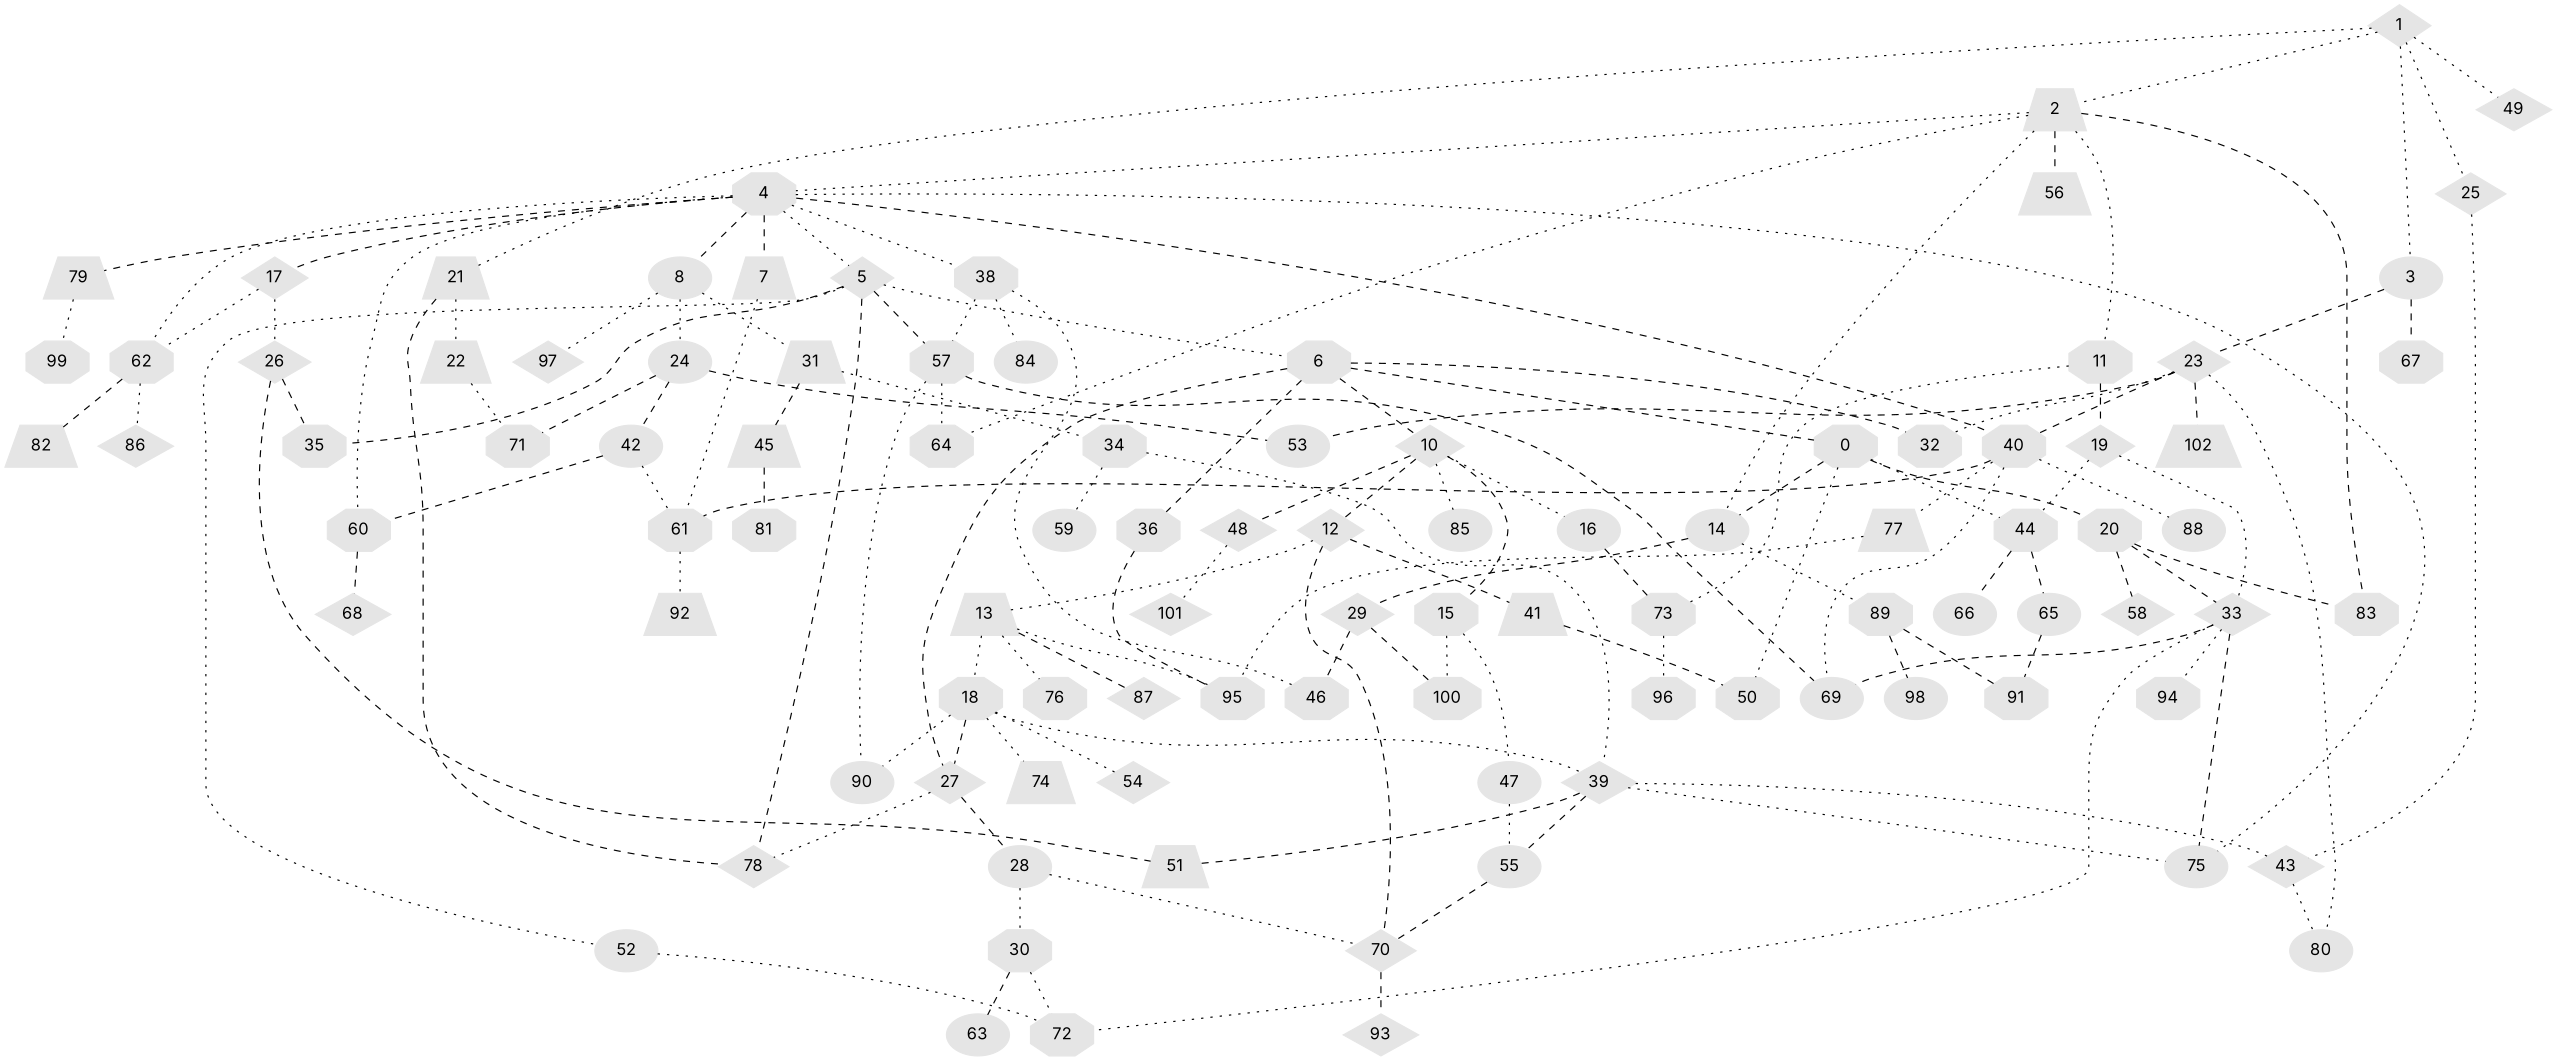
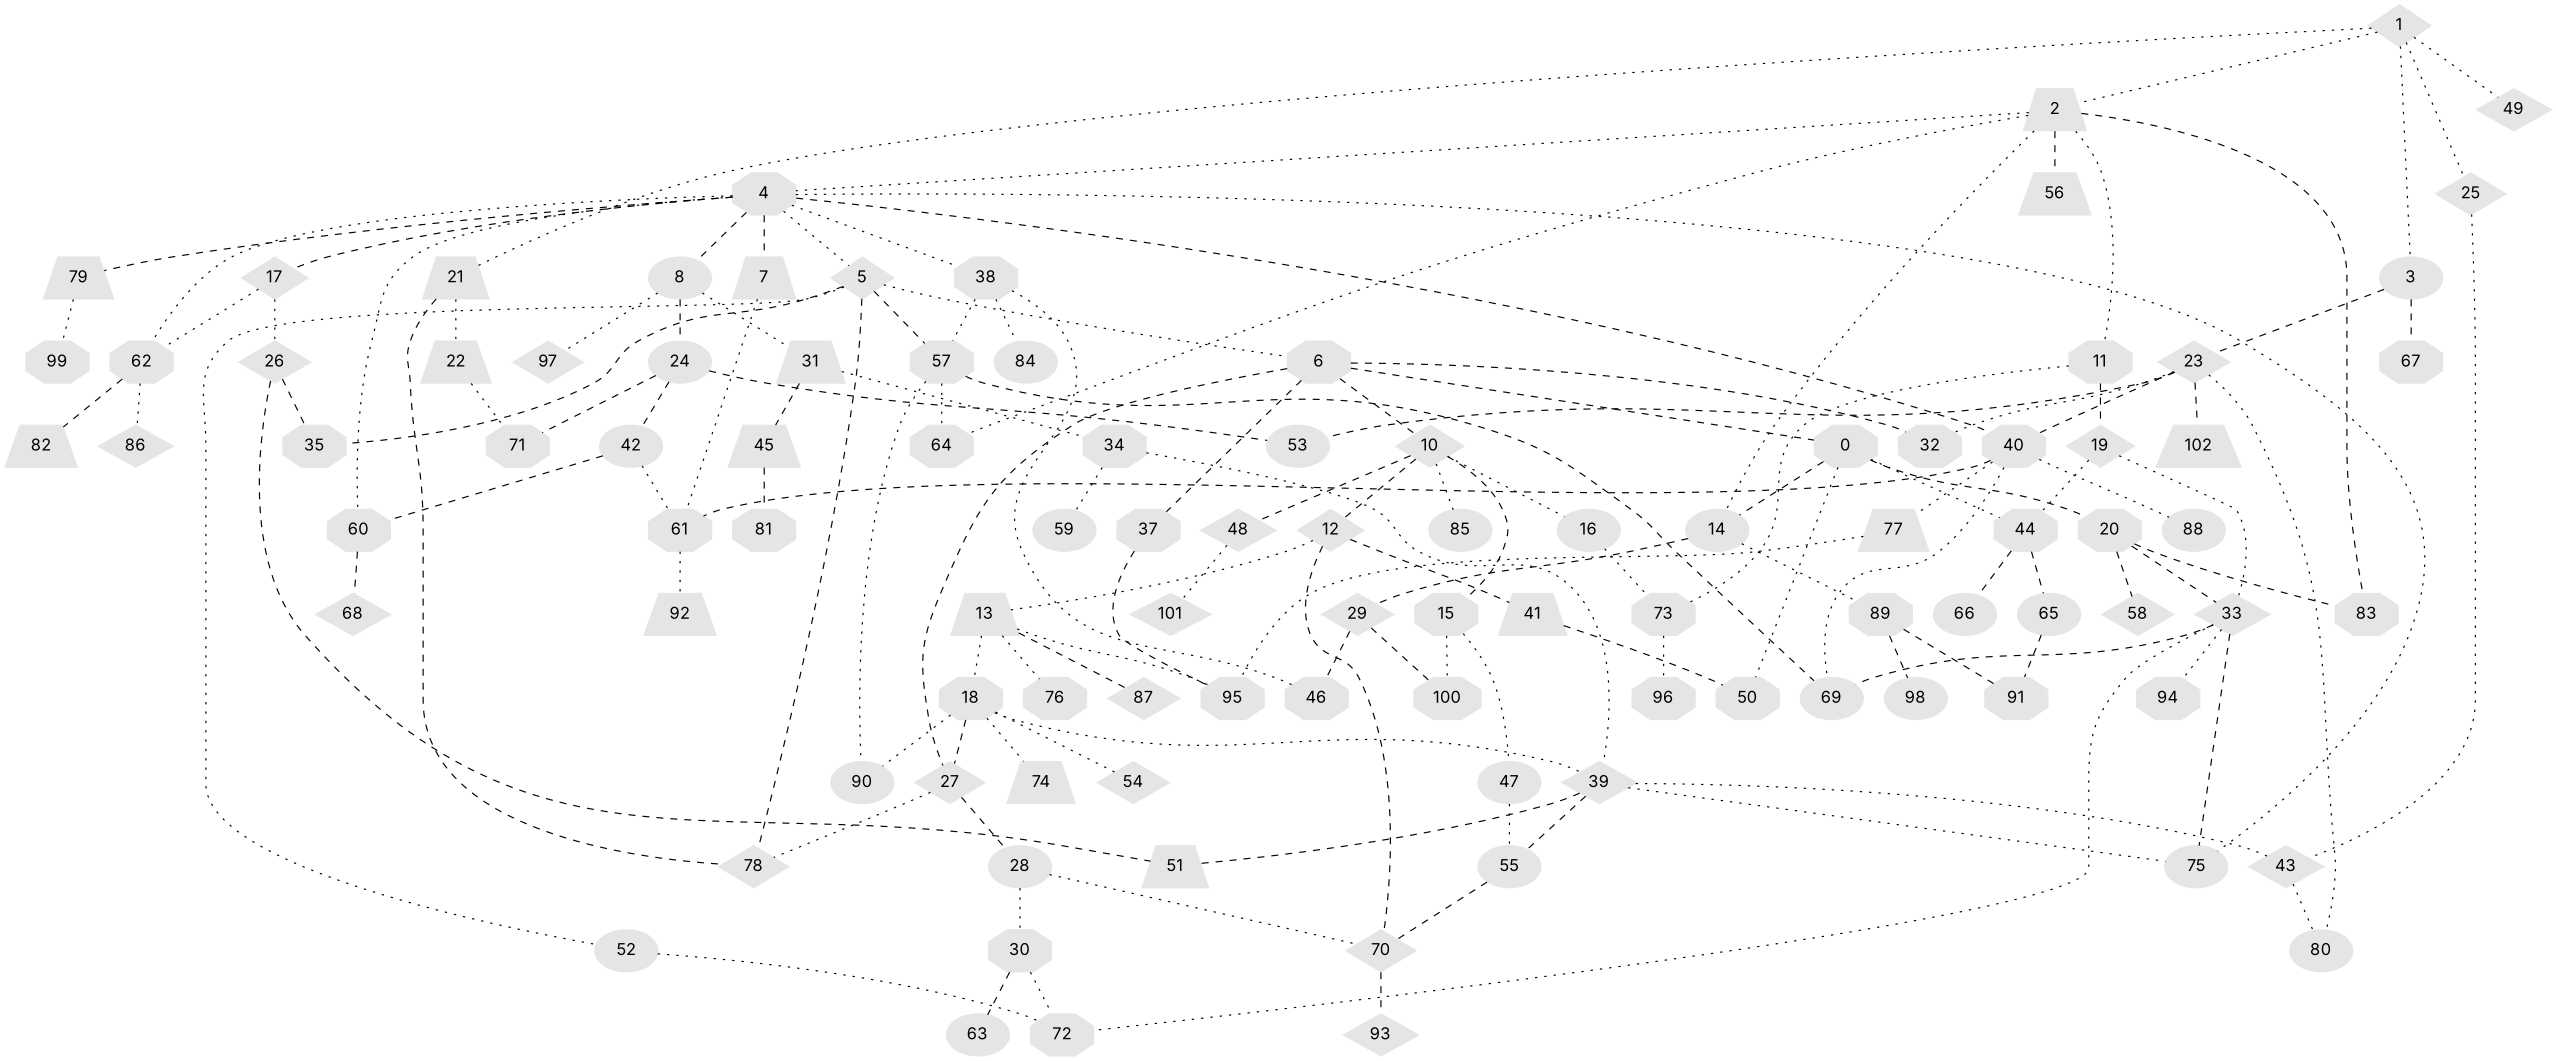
edge "8" -- "24": style dotted -> dashed
node "36": label "36" -> "37"
edge "16" -- "73": style dashed -> dotted
